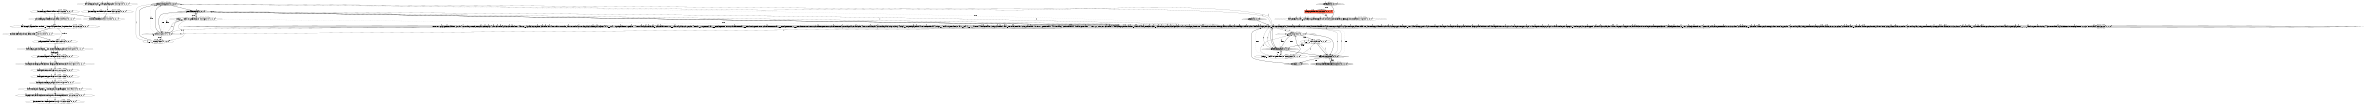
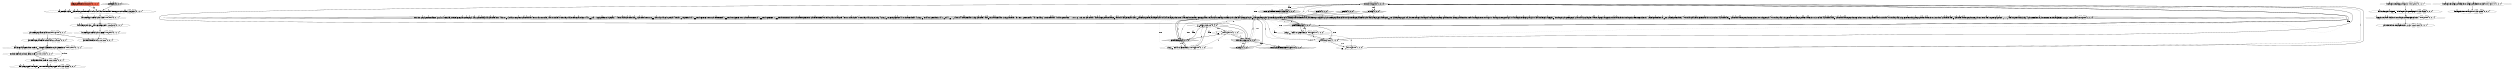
edge "createChart['0', '0', '1']" -> "CategoryDataset ds@@@2@@@['0', '0', '1']": removed, label "true"
node "return ColorPalette.BLUE@@@25@@@['1', '0', '0']": added
node "getColor['1', '0', '0']": added
node "toString['1', '0', '0']": added
node "chart.setBackgroundPaint(Color.white)@@@4@@@['0', '0', '1']": added
edge "getBuildTimeGraph['1', '0', '0']" -> "return l@@@36@@@['1', '0', '0']": added
edge "getBuildTimeGraph['0', '1', '0']" -> "return l@@@36@@@['0', '1', '0']": now "return l@@@36@@@['1', '0', '0']" -> "return l@@@36@@@['0', '1', '0']"
node "plot.setDomainAxis(domainAxis)@@@14@@@['0', '0', '1']": removed
node "return l@@@36@@@['0', '1', '0']": shape diamond -> ellipse
node "return ColorPalette.BLUE@@@25@@@['0', '1', '0']": shape ellipse -> diamond
node "domainAxis.setUpperMargin(0.0)@@@17@@@['0', '0', '1']": removed
